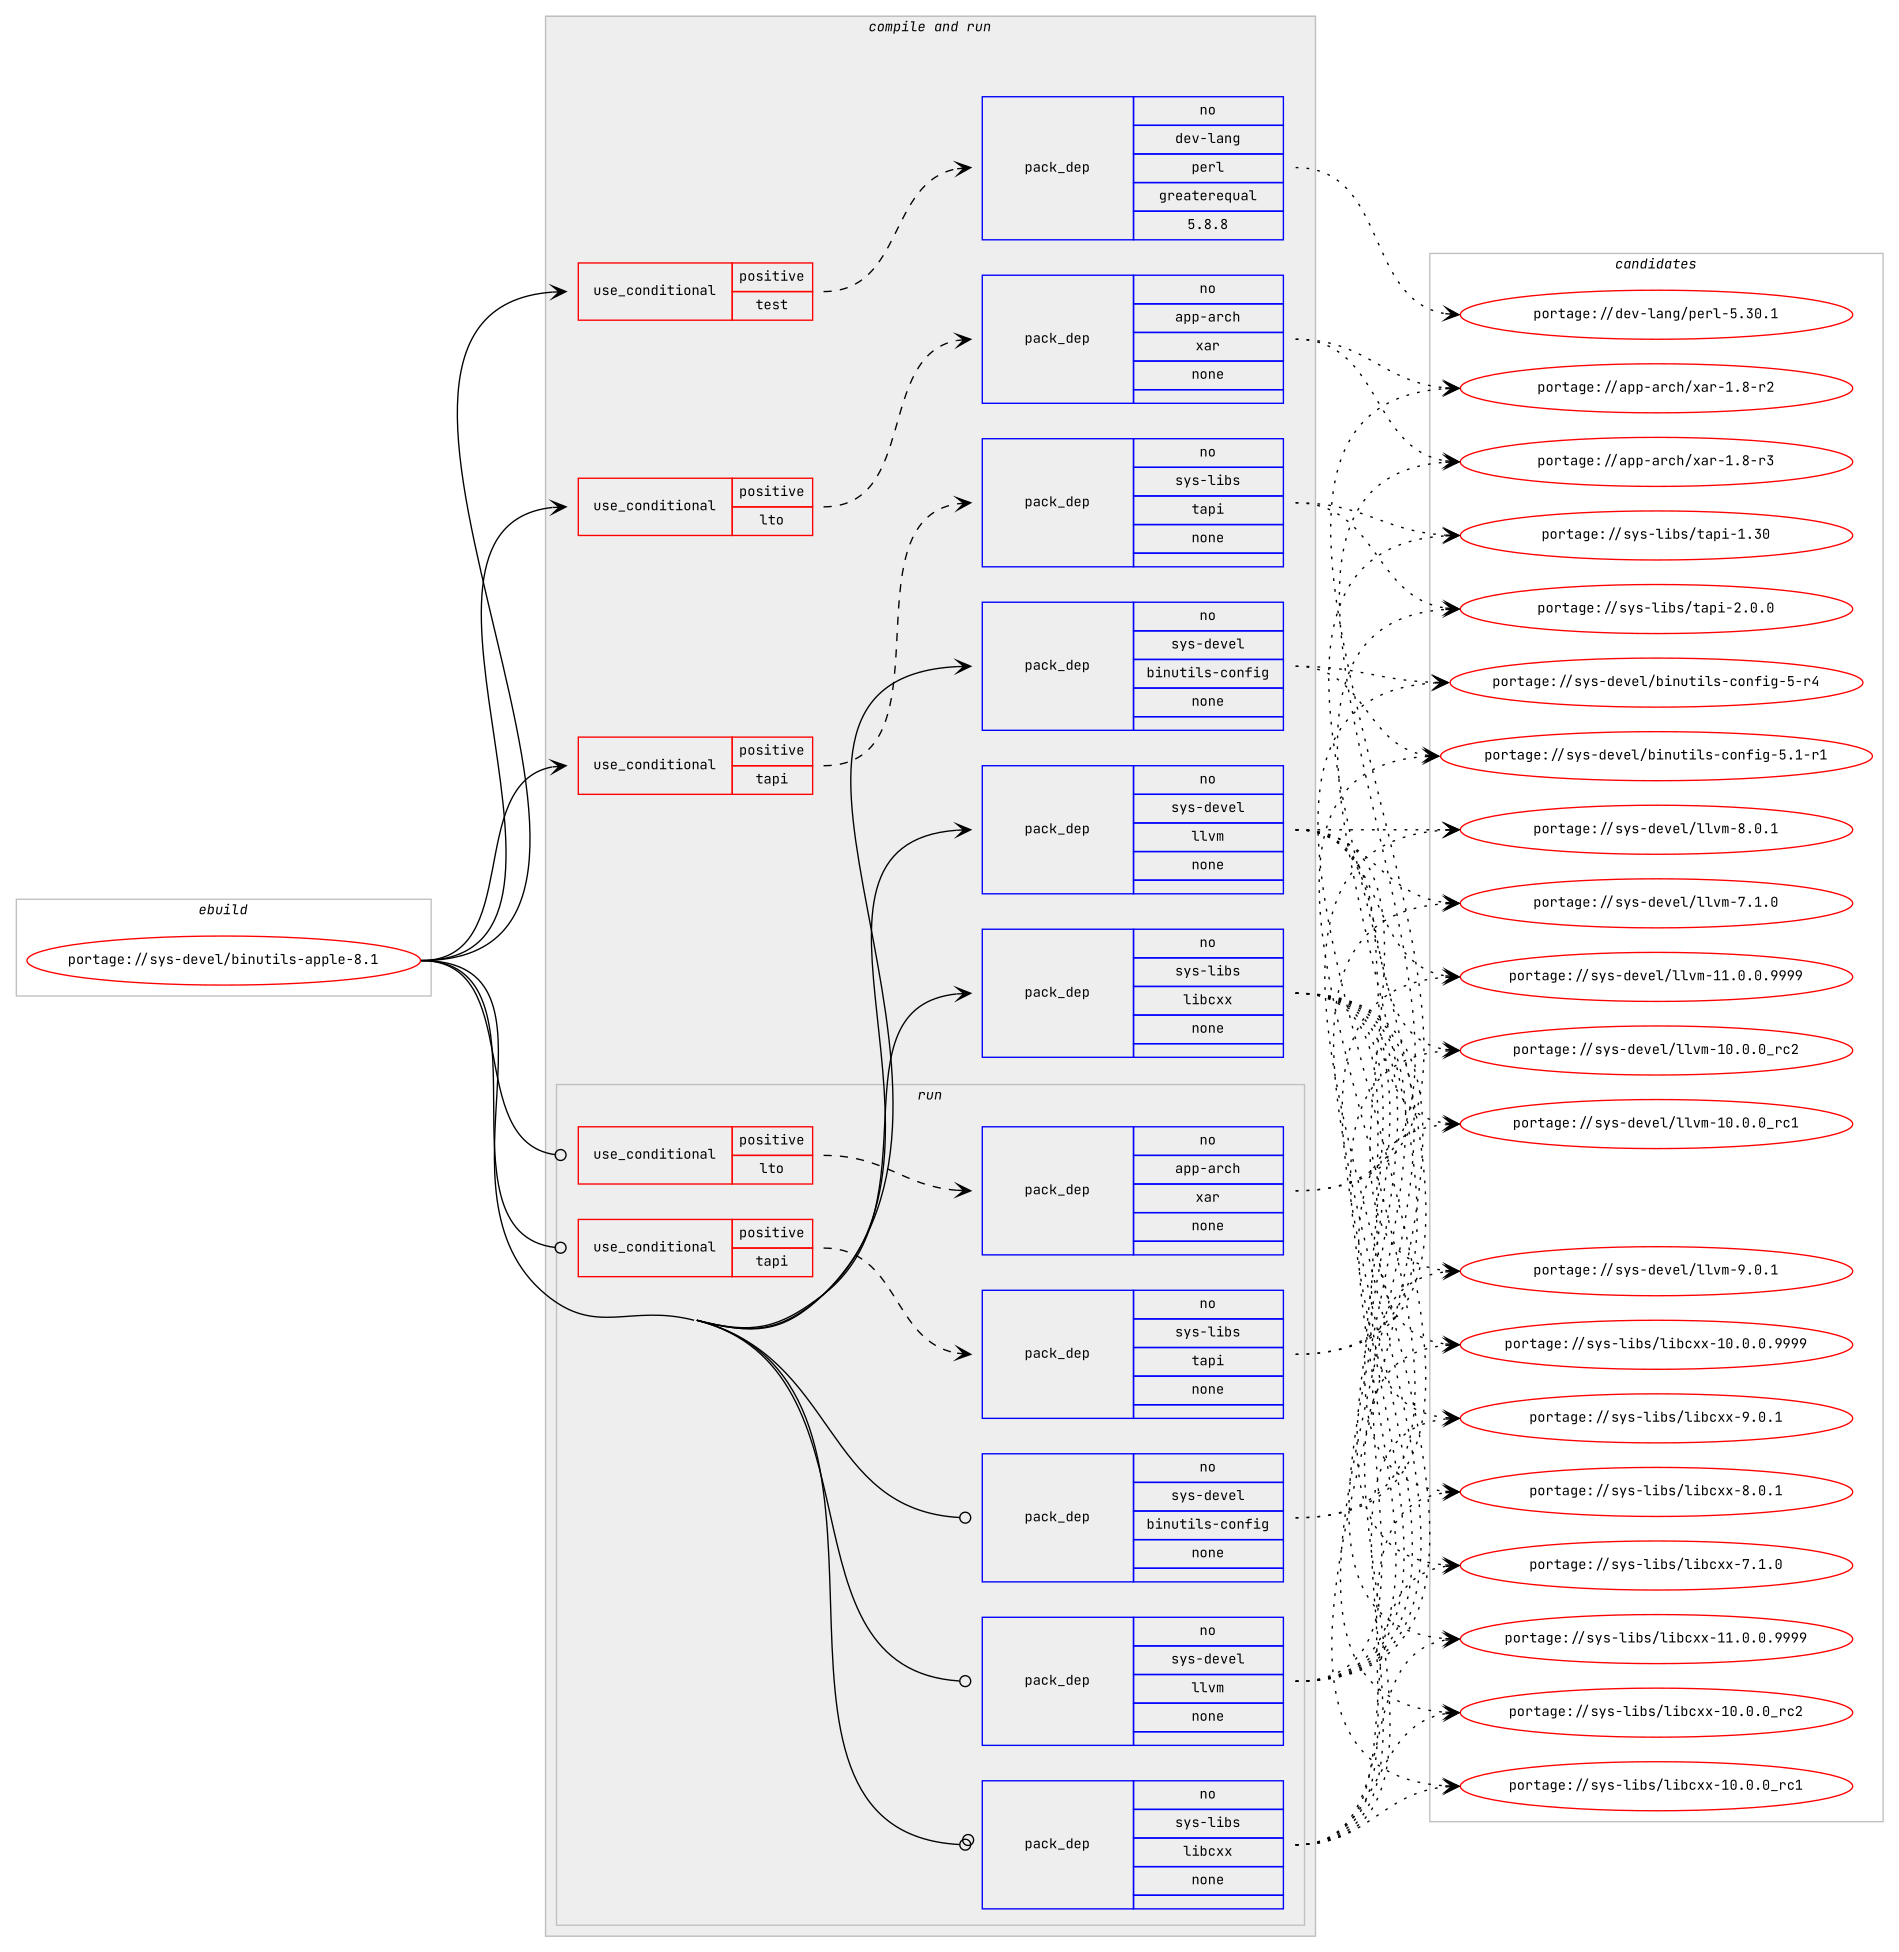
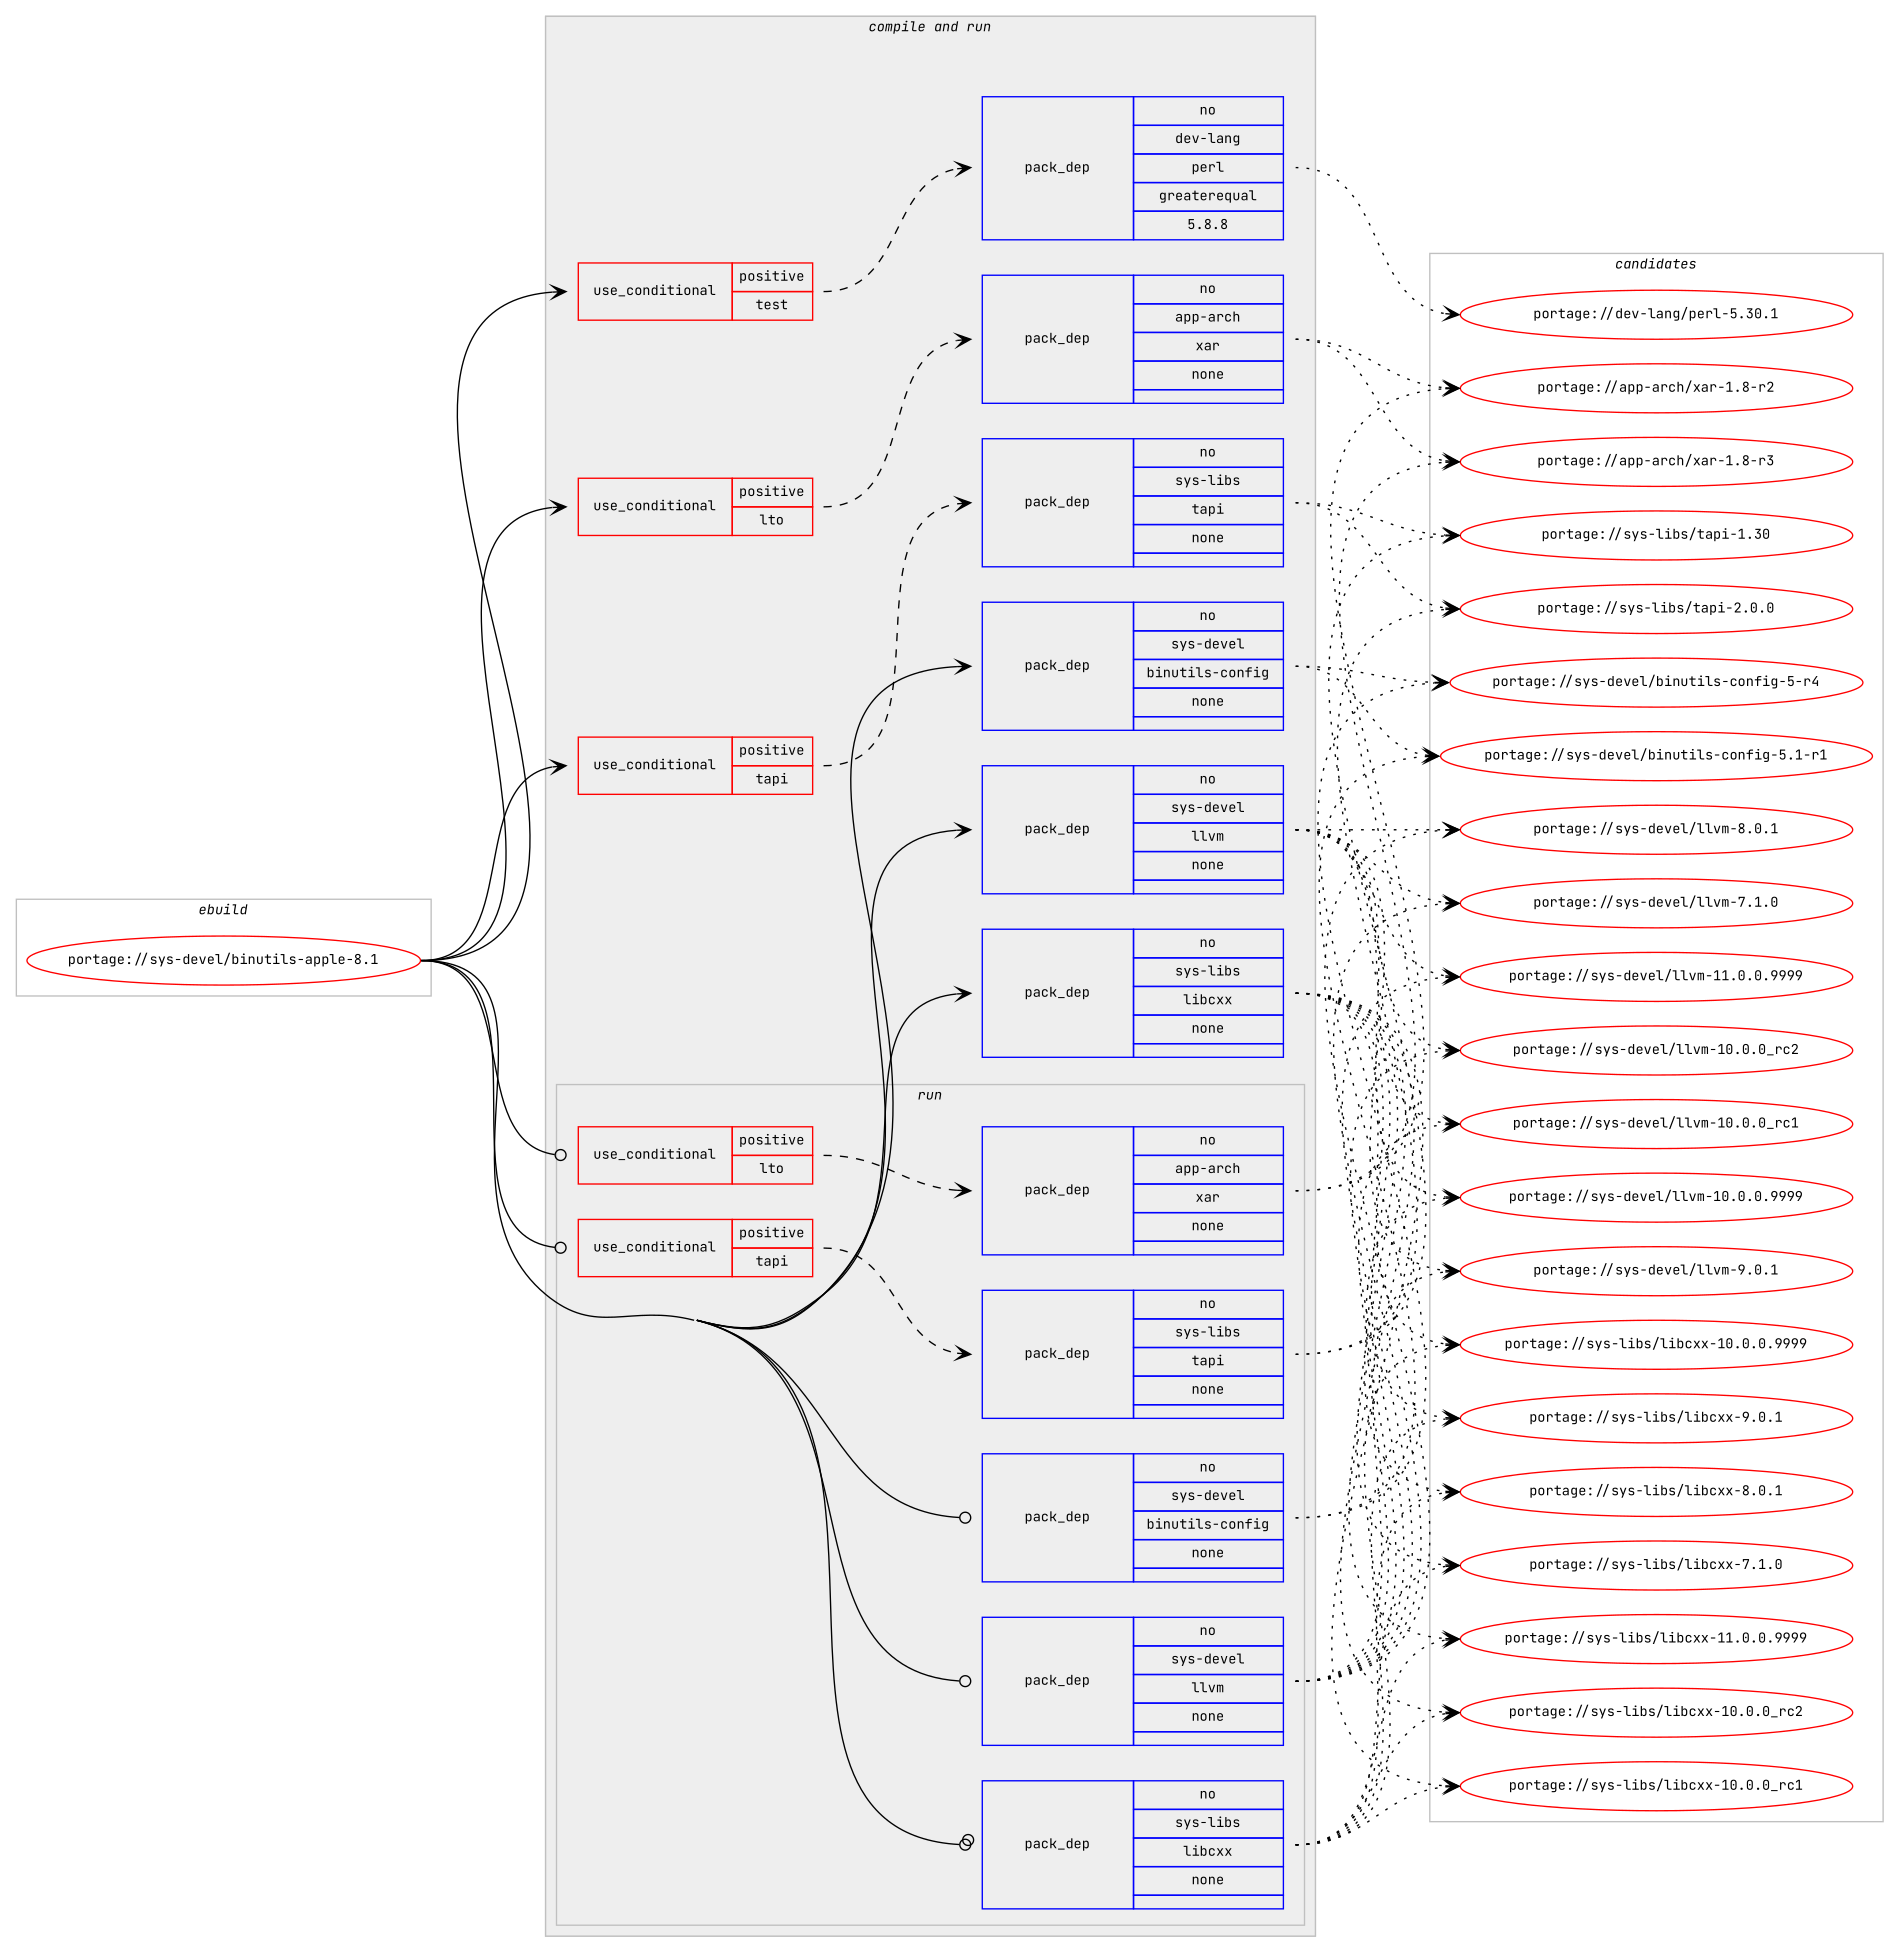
node "portage://sys-devel/llvm-10.0.0.9999": added
